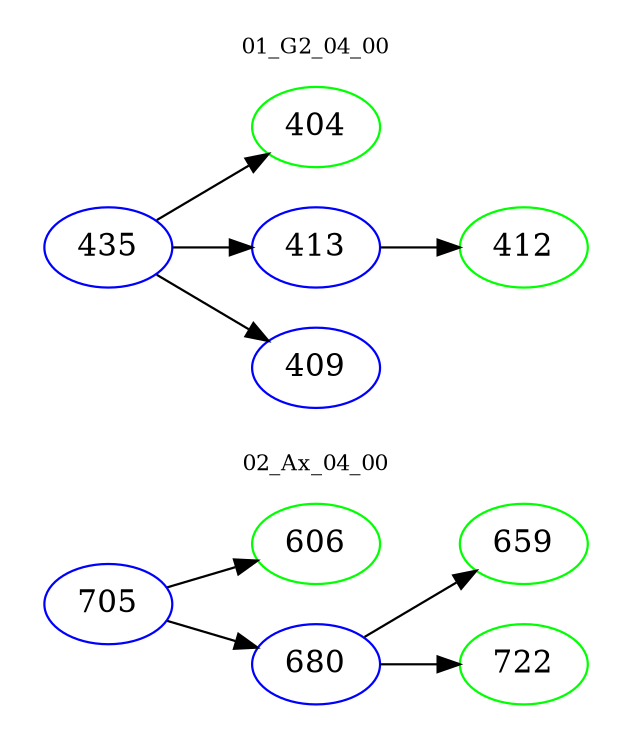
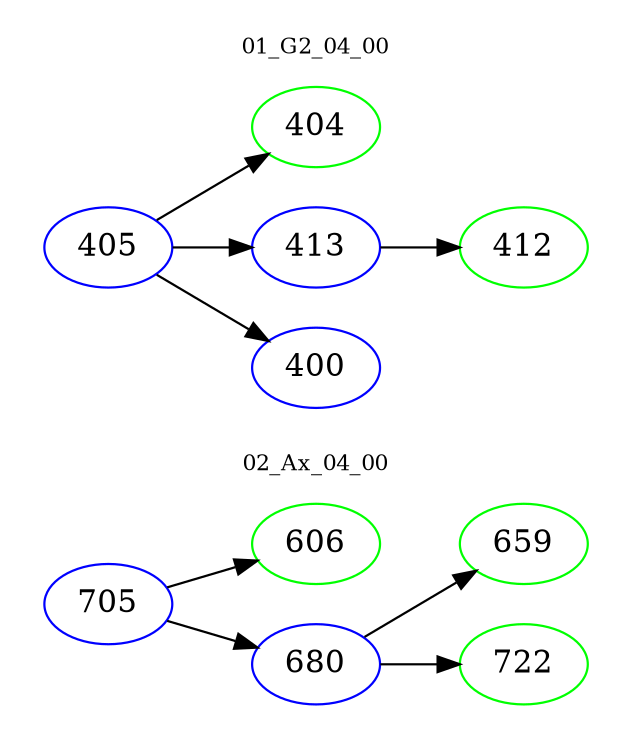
node "435": label "435" -> "405"
node "409": label "409" -> "400"
